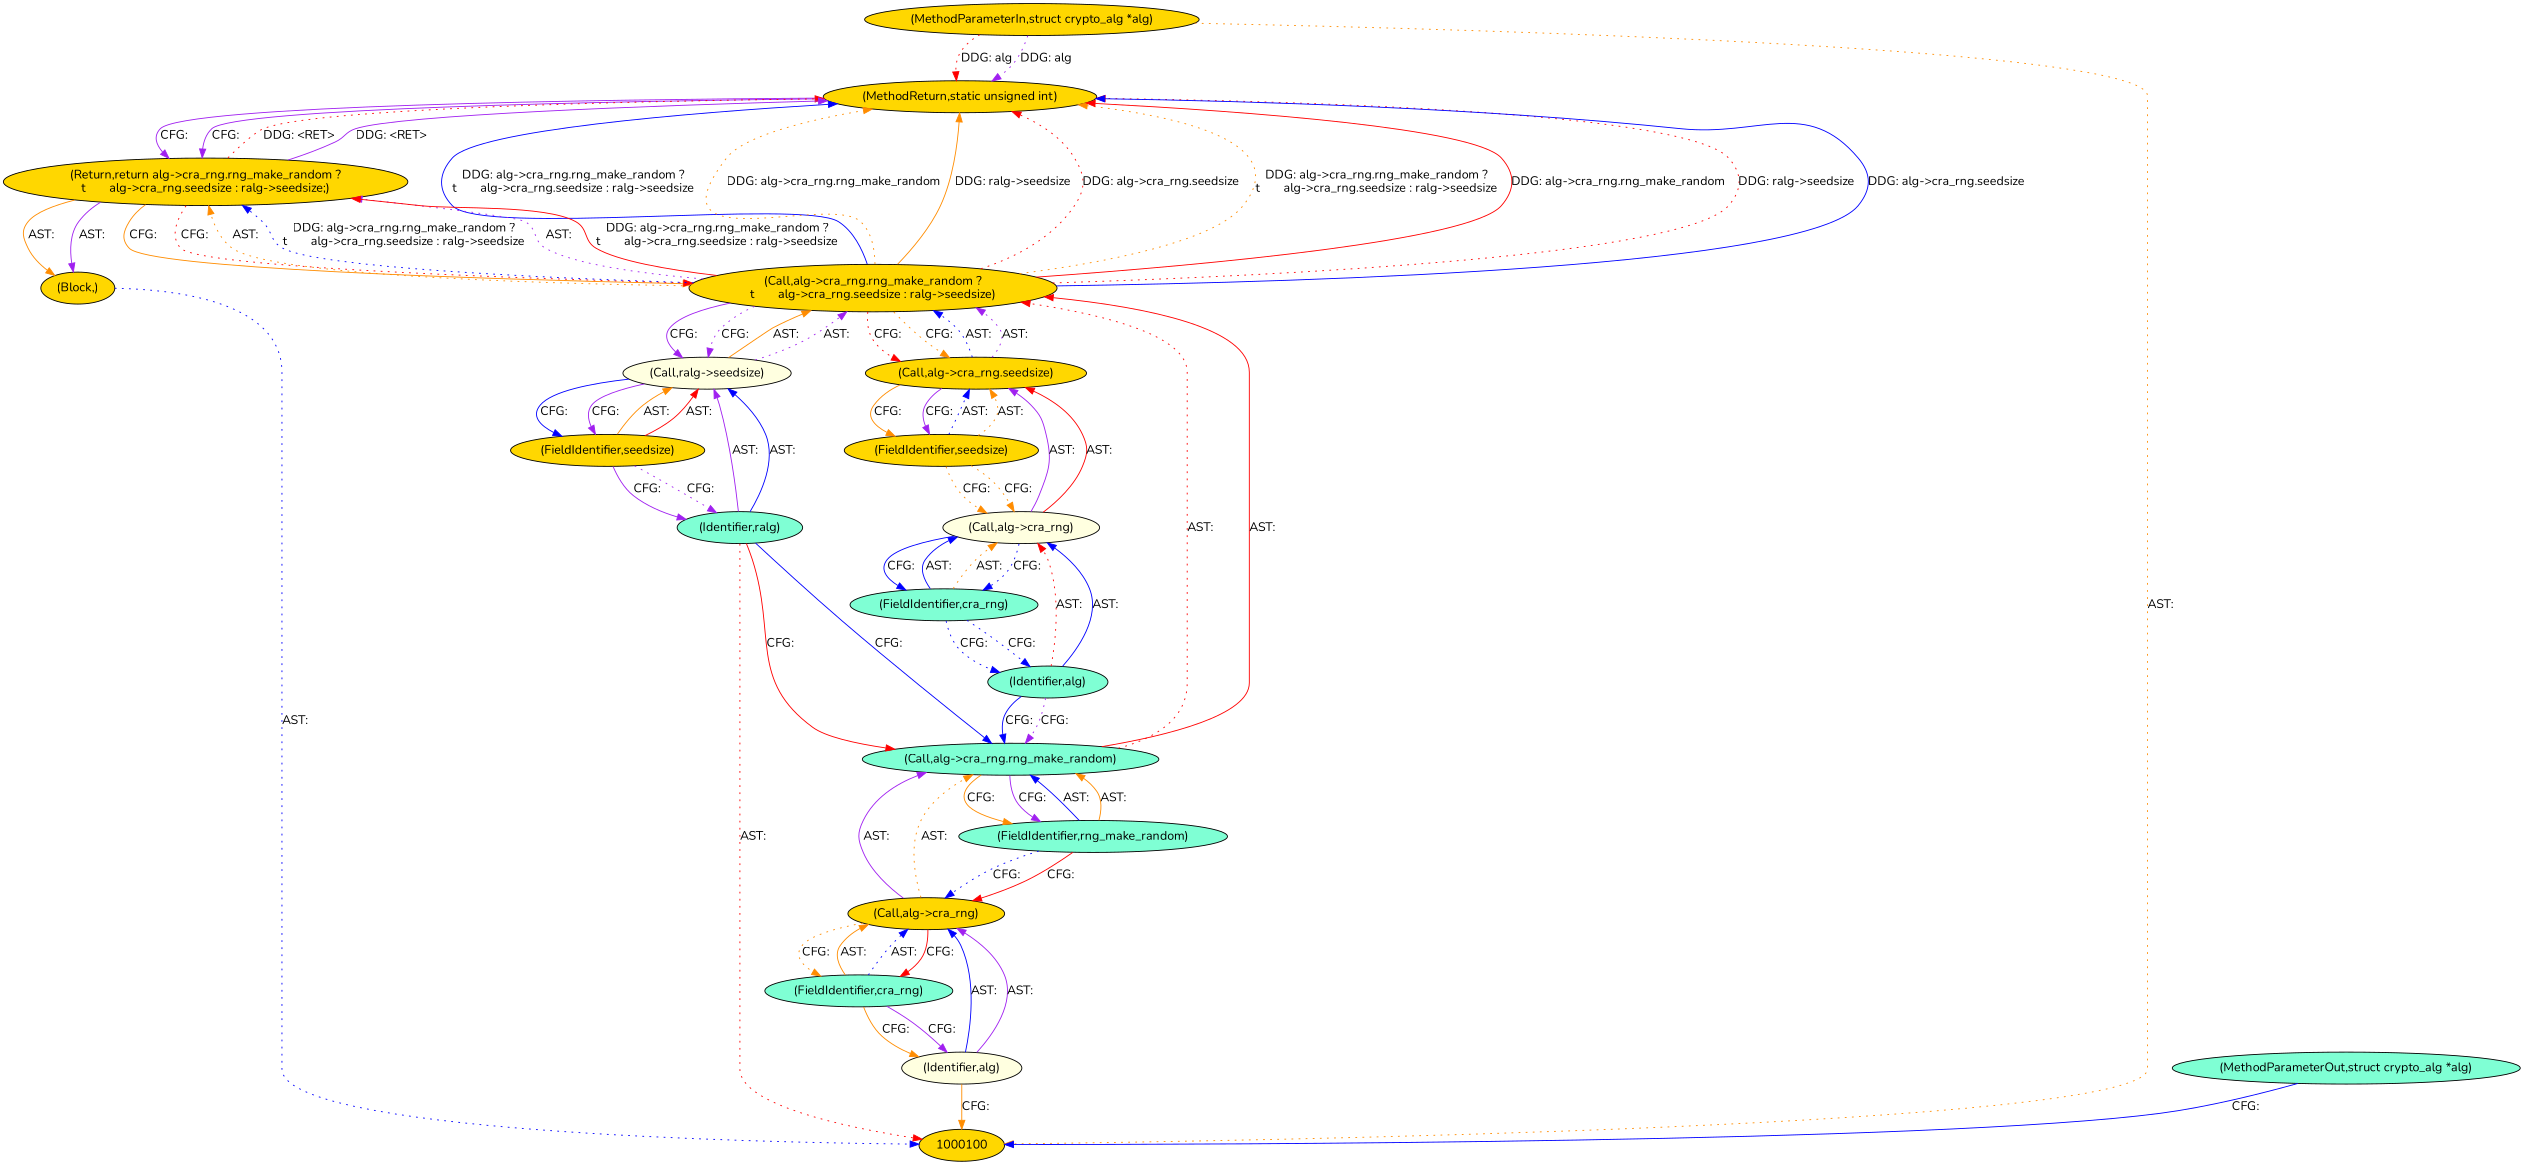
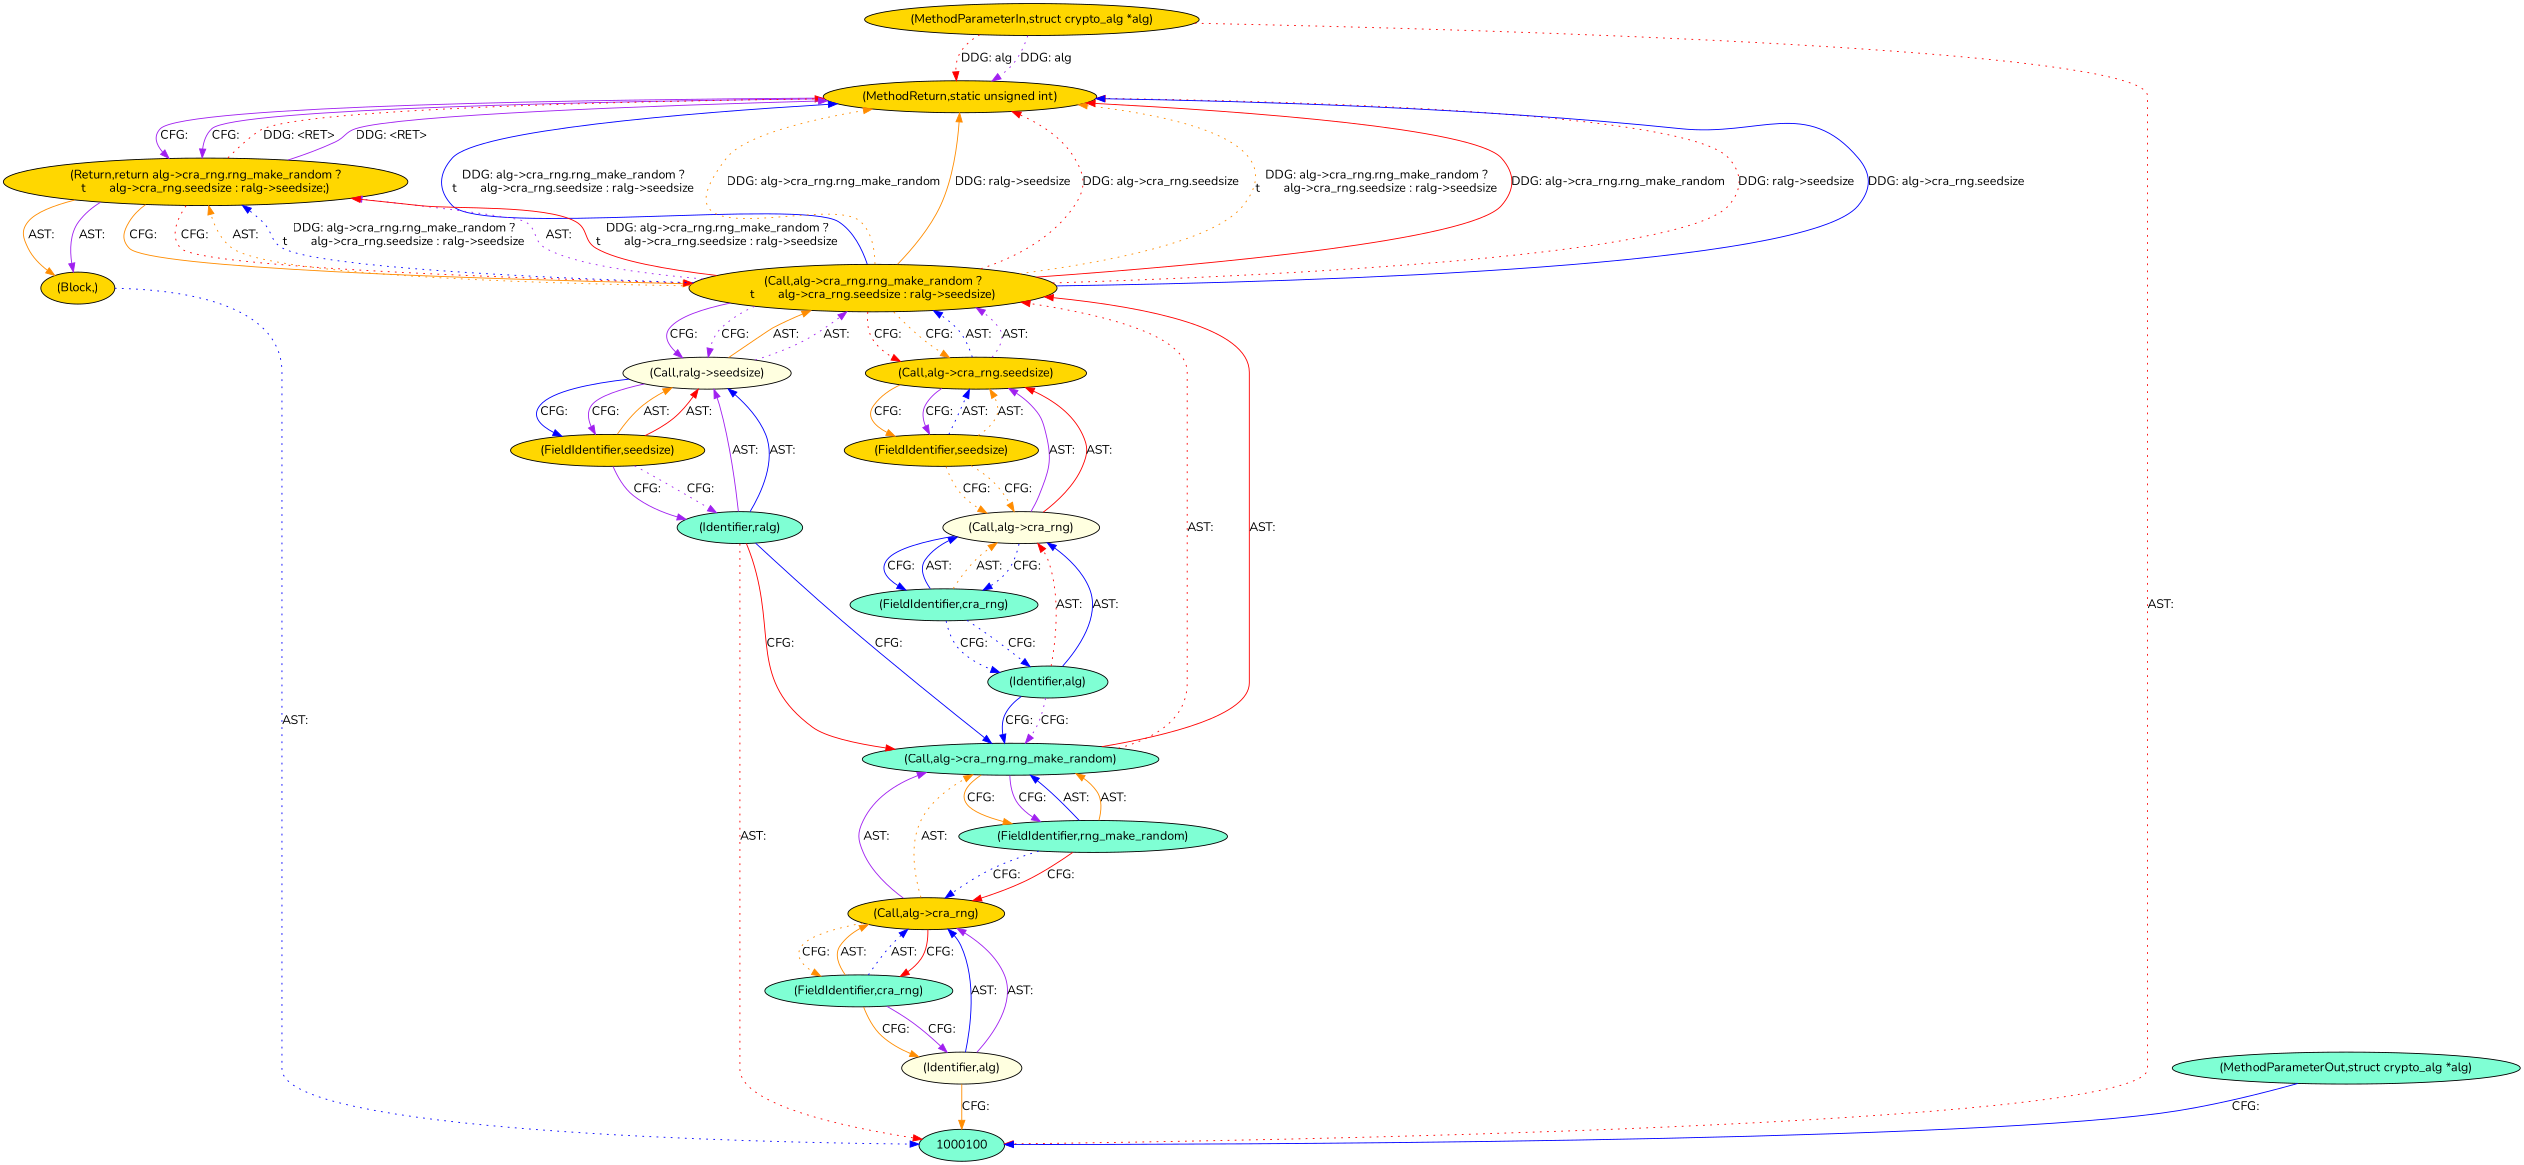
edge "(MethodParameterIn,struct crypto_alg *alg)" -> "1000100": color darkorange -> red
node "1000100": fillcolor gold -> aquamarine
